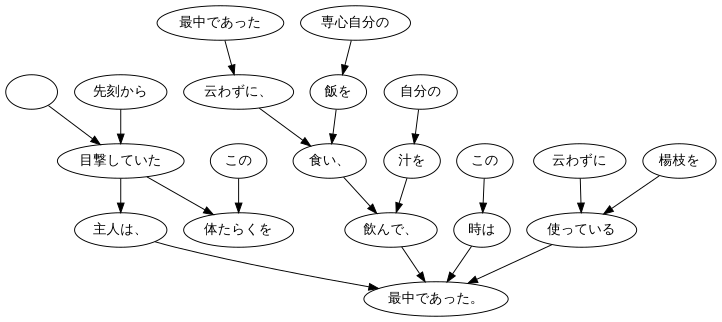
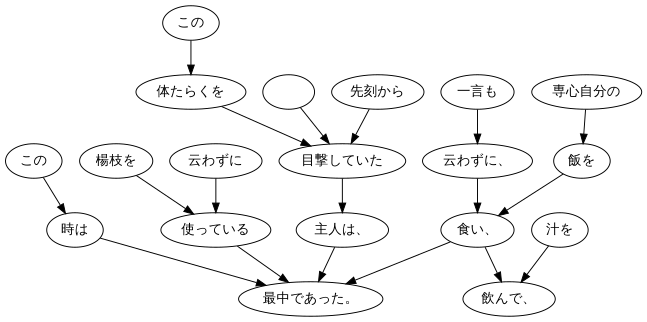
node "最中であった": label "最中であった" -> "一言も"
node "自分の": removed
edge "目撃していた" -> "体たらくを": reversed
edge "飲んで、" -> "最中であった。": now "食い、" -> "最中であった。"
